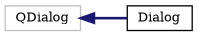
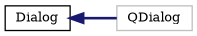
edge "Dialog" -> "QDialog": reversed
